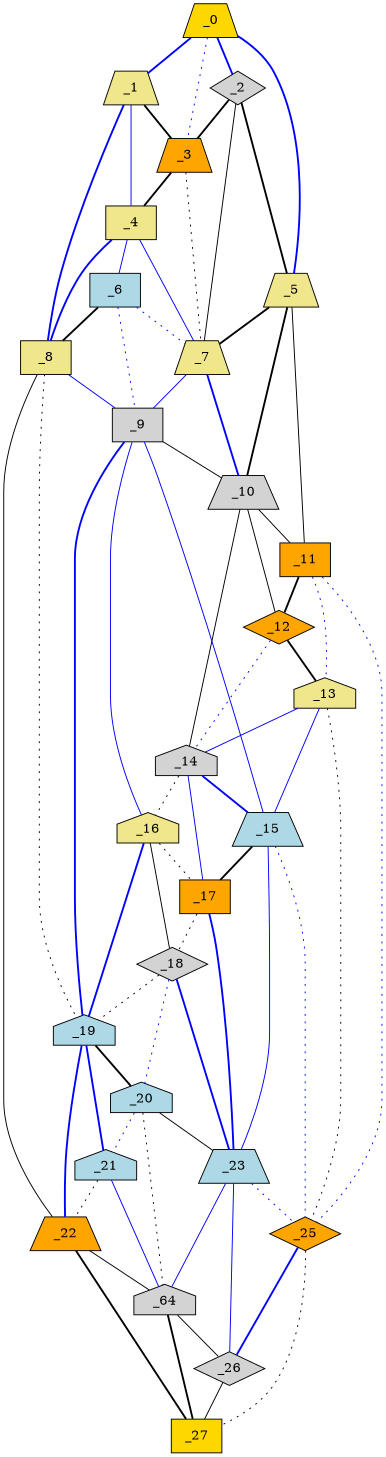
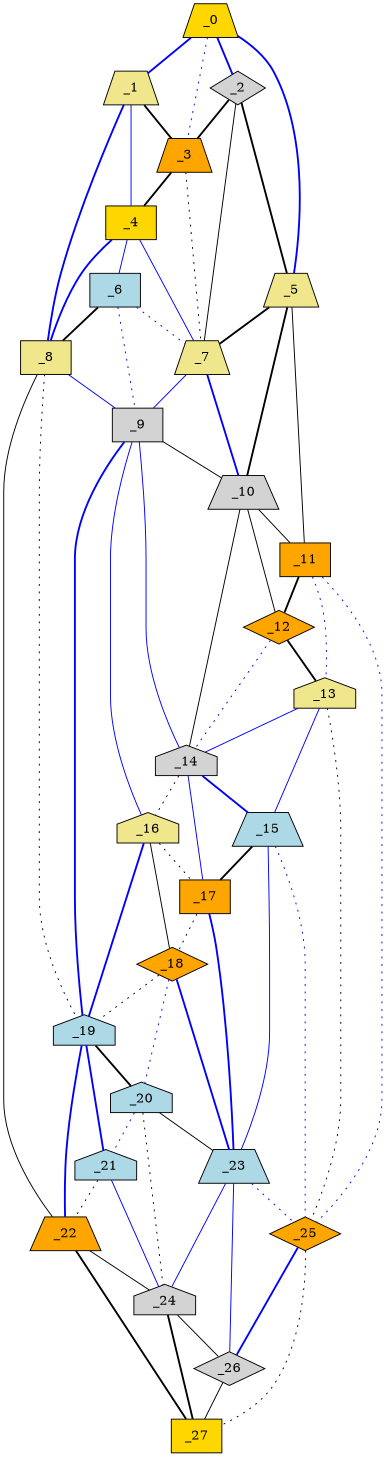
node "_4": fillcolor khaki -> gold
edge "_9" -- "_15": now "_9" -- "_14"
node "_18": fillcolor lightgrey -> orange
node "_64": label "_64" -> "_24"
